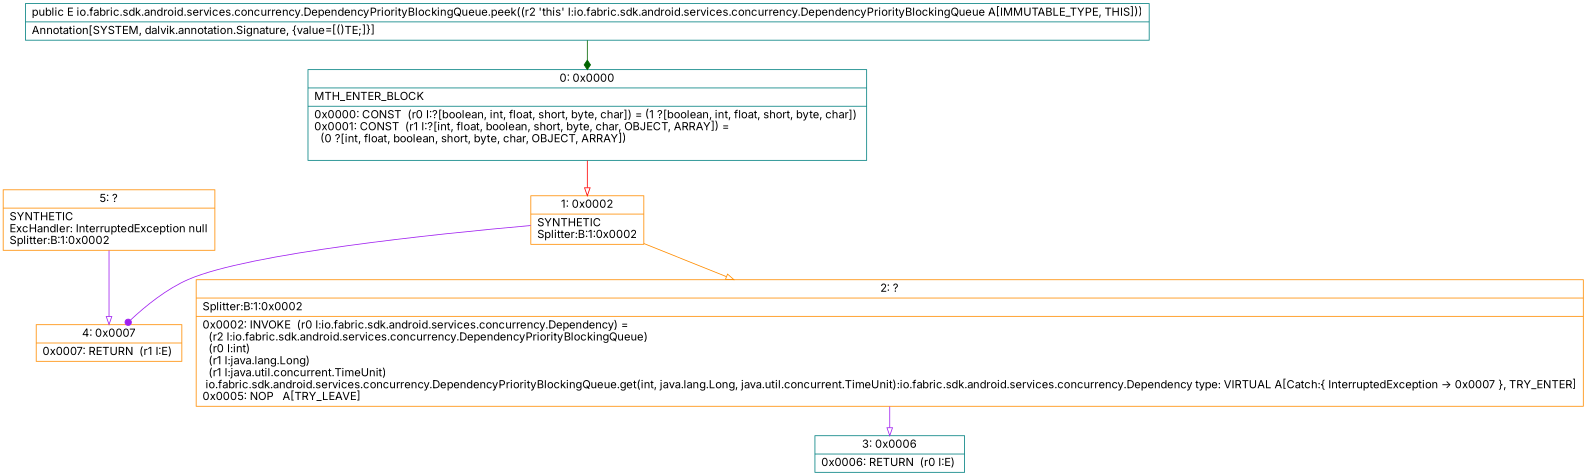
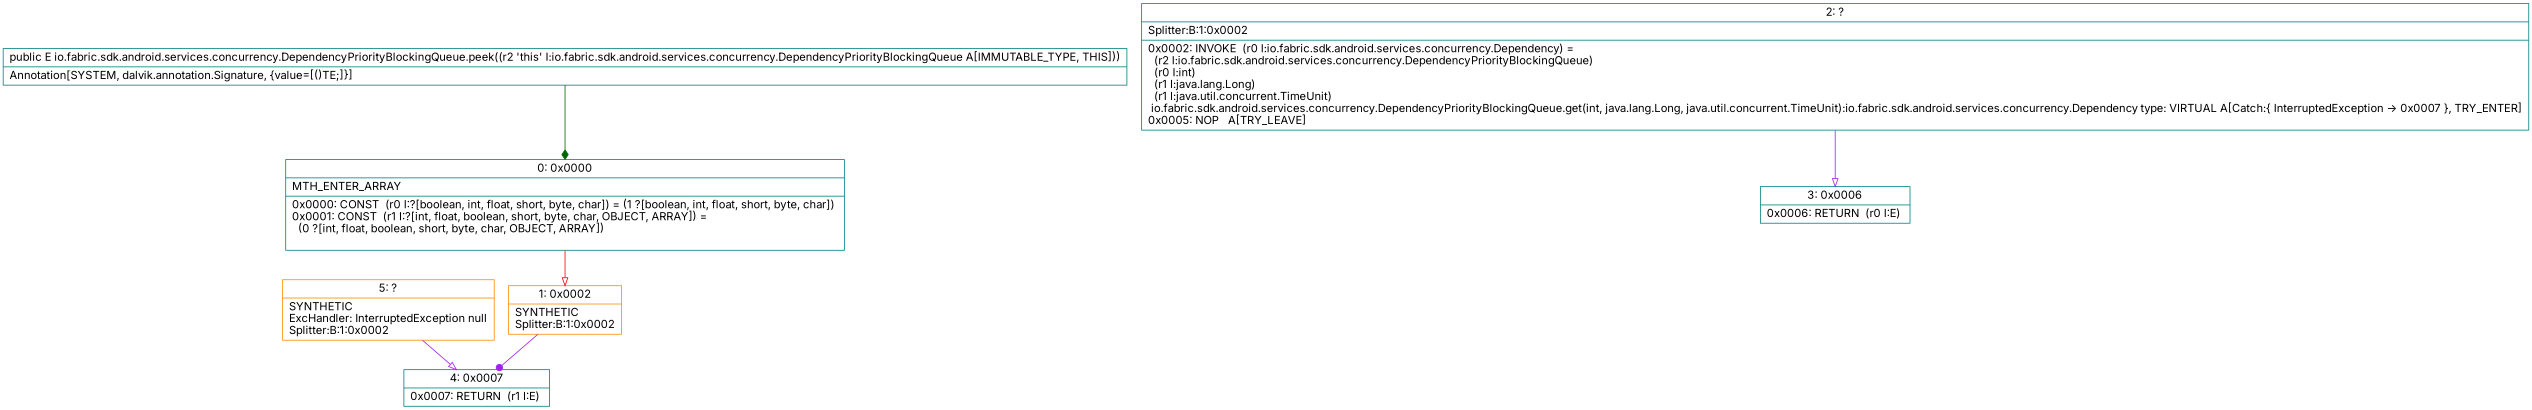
node "0: 0x0000": text "MTH_ENTER_BLOCK" -> "MTH_ENTER_ARRAY"
edge "1: 0x0002" -> "2: ?": removed
node "4: 0x0007": color darkorange -> teal
node "2: ?": color darkorange -> teal
